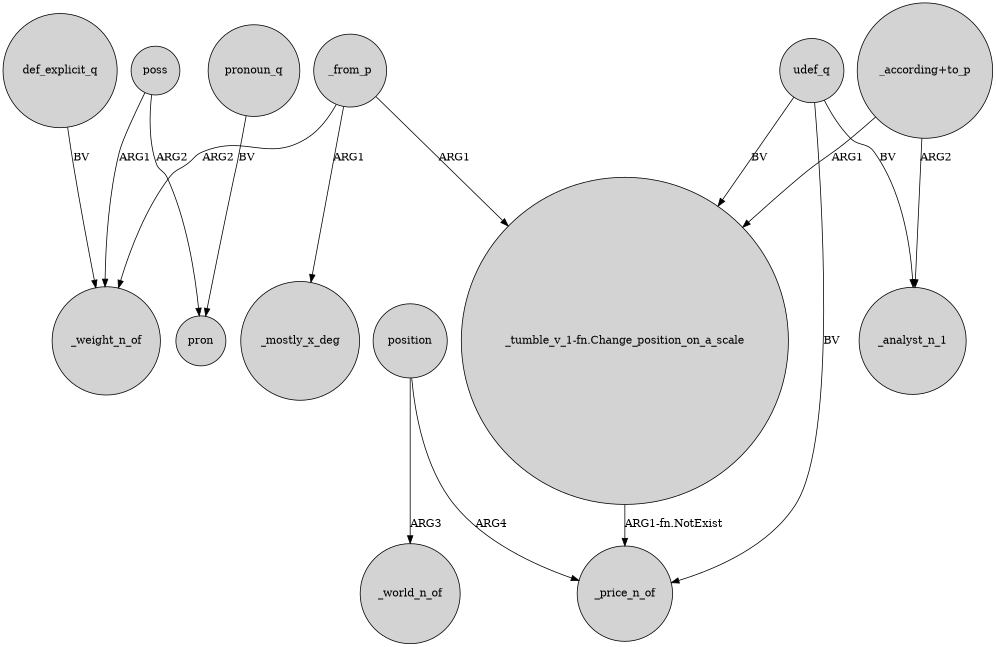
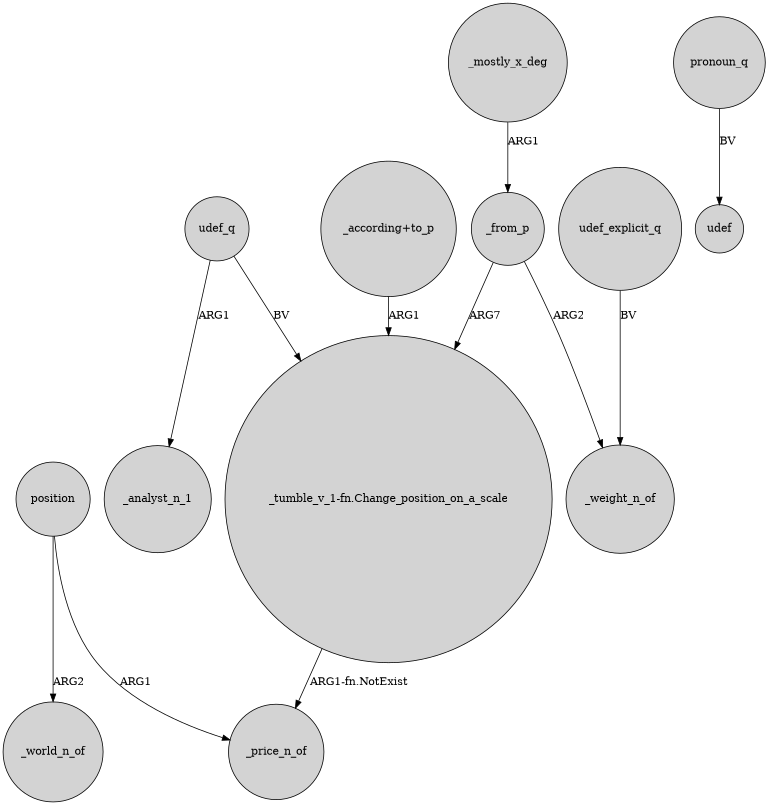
node "def_explicit_q": label "def_explicit_q" -> "udef_explicit_q"
node "poss": removed
edge "_from_p" -> "_tumble_v_1-fn.Change_position_on_a_scale": label "ARG1" -> "ARG7"
edge "udef_q" -> "_analyst_n_1": label "BV" -> "ARG1"
edge "_from_p" -> "_mostly_x_deg": reversed
edge "_according+to_p" -> "_analyst_n_1": removed, label "ARG2"
node "pron": label "pron" -> "udef"
edge "udef_q" -> "_price_n_of": removed, label "BV"
edge "position" -> "_world_n_of": label "ARG3" -> "ARG2"
edge "position" -> "_price_n_of": label "ARG4" -> "ARG1"
